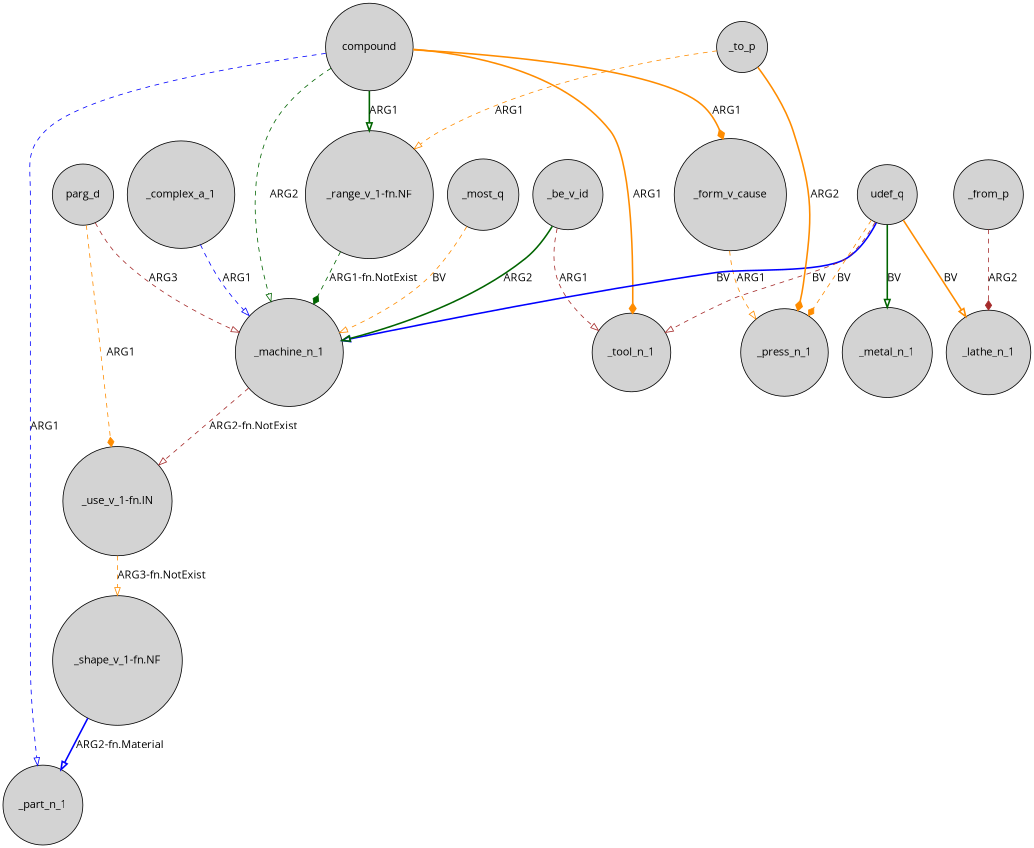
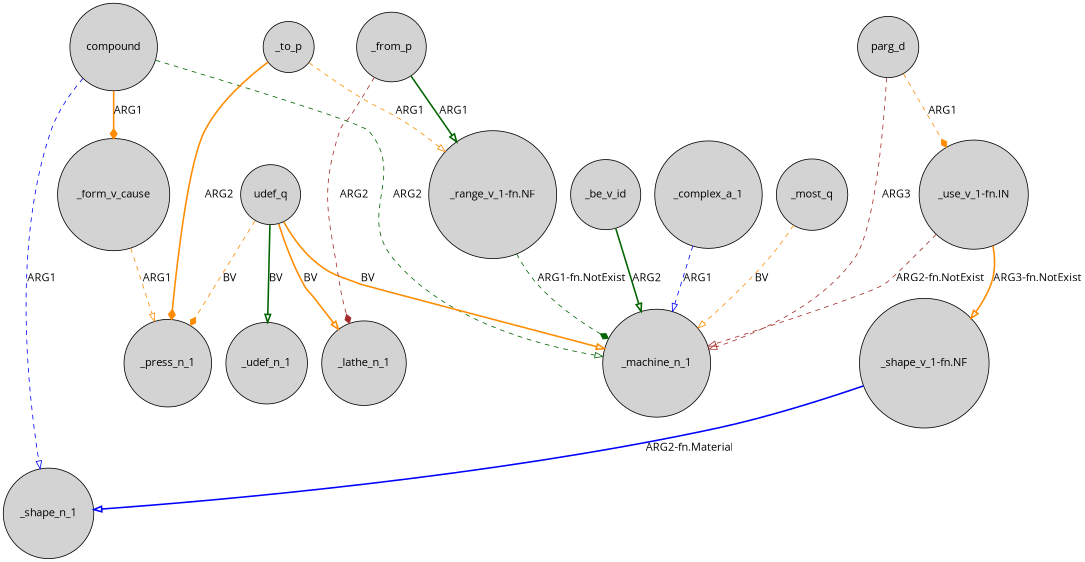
edge "compound" -> "_range_v_1-fn.NF": now "_from_p" -> "_range_v_1-fn.NF"
edge "udef_q" -> "_machine_n_1": color blue -> darkorange
node "_tool_n_1": removed
node "_metal_n_1": label "_metal_n_1" -> "_udef_n_1"
edge "_machine_n_1" -> "_use_v_1-fn.IN": reversed
edge "_use_v_1-fn.IN" -> "_shape_v_1-fn.NF": style dashed -> bold
node "_part_n_1": label "_part_n_1" -> "_shape_n_1"
